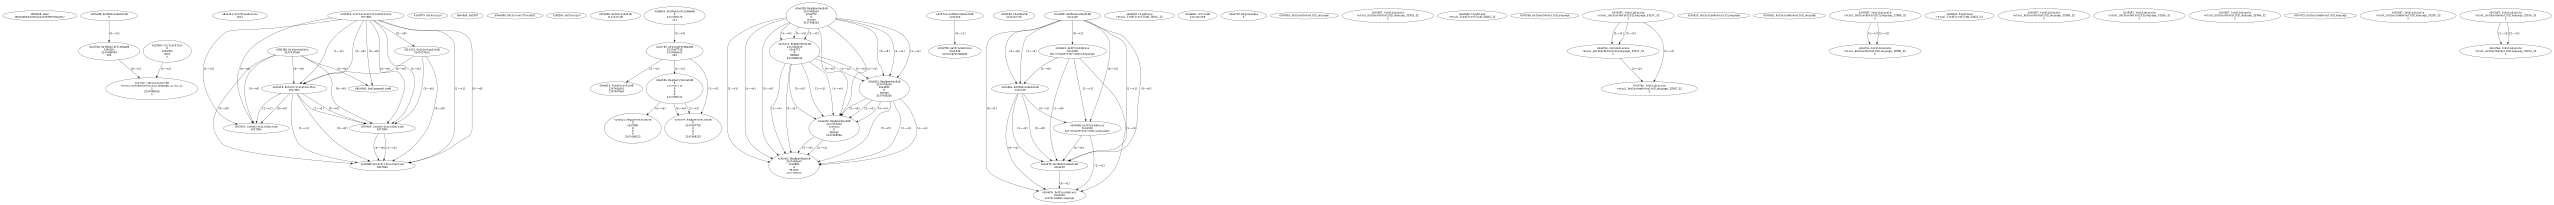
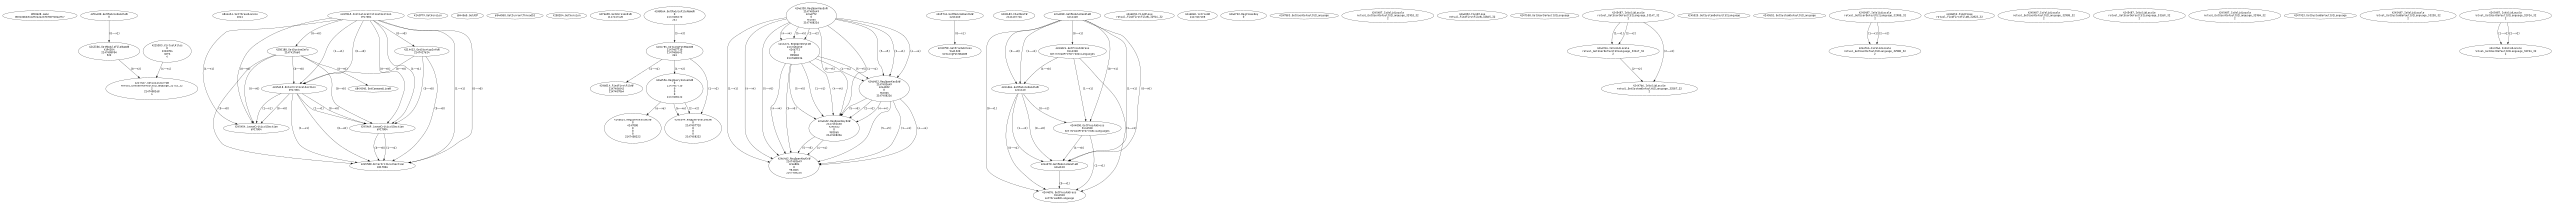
edge "4243965.InitializeCriticalSection 6917004" -> "6844540.GetCommandLineW": now "4243965.InitializeCriticalSection 6917004" -> "4250188.GetSystemInfo 2147417660"
edge "4244024.GetProcAddress 9441320 GetThreadPreferredUILanguages" -> "4244070.GetModuleHandleW 4244120": removed, label "(1-->0)"
